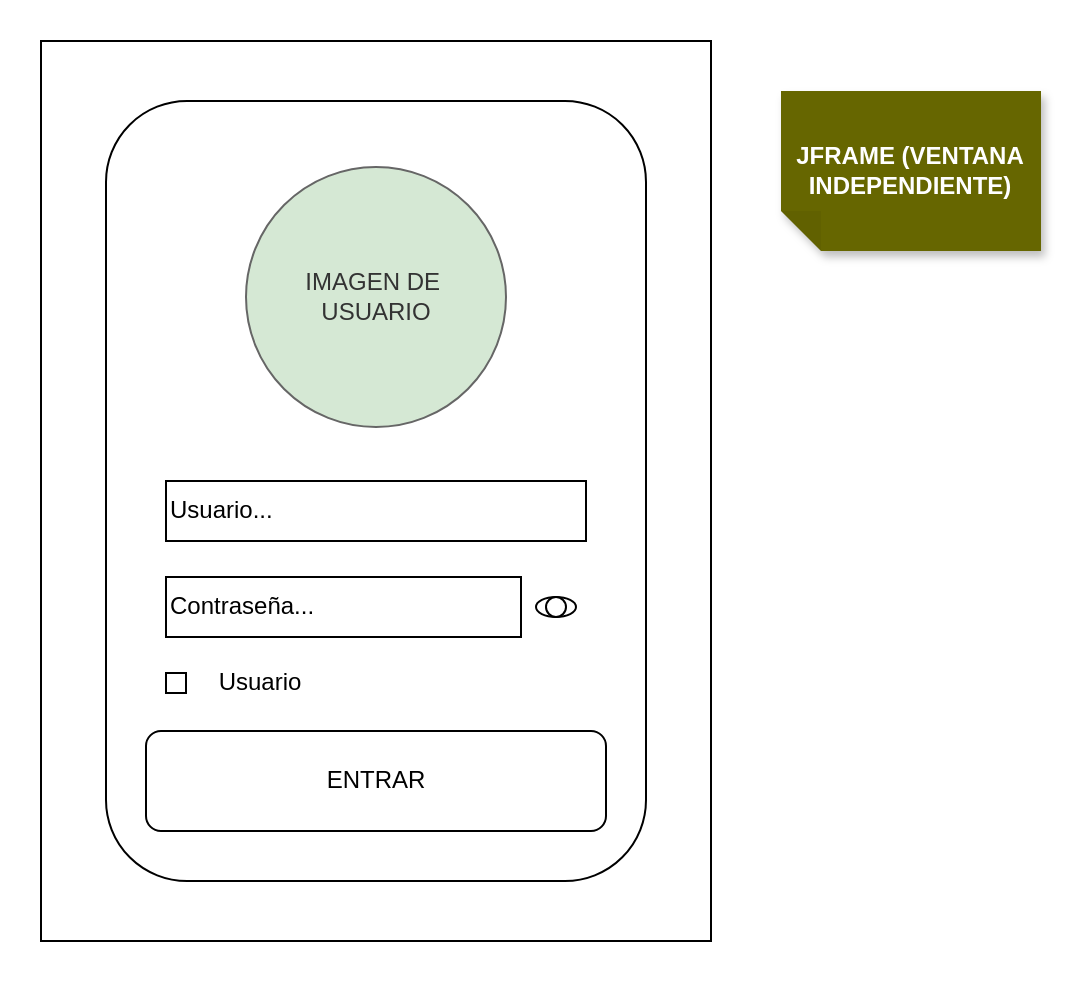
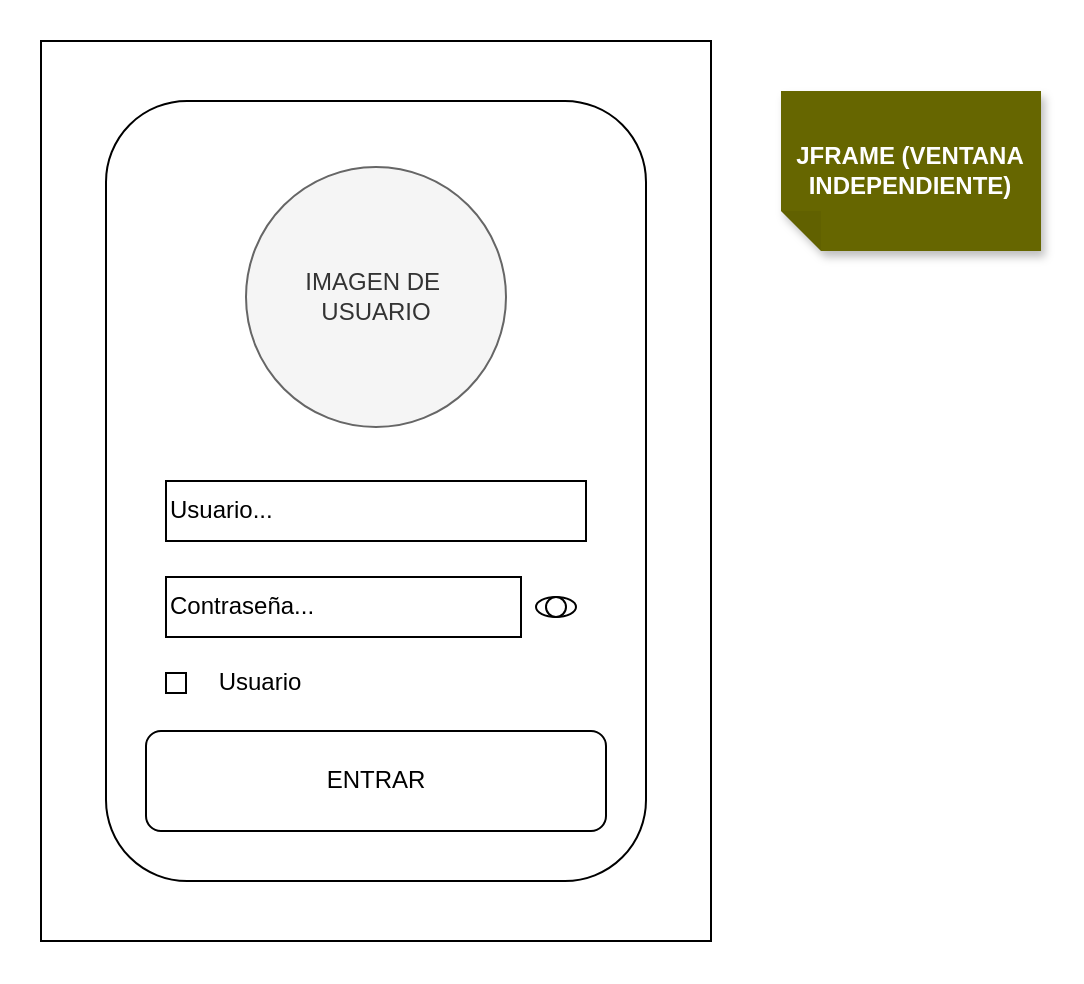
node "IMAGEN DE USUARIO": fillcolor #d5e8d4 -> #f5f5f5
